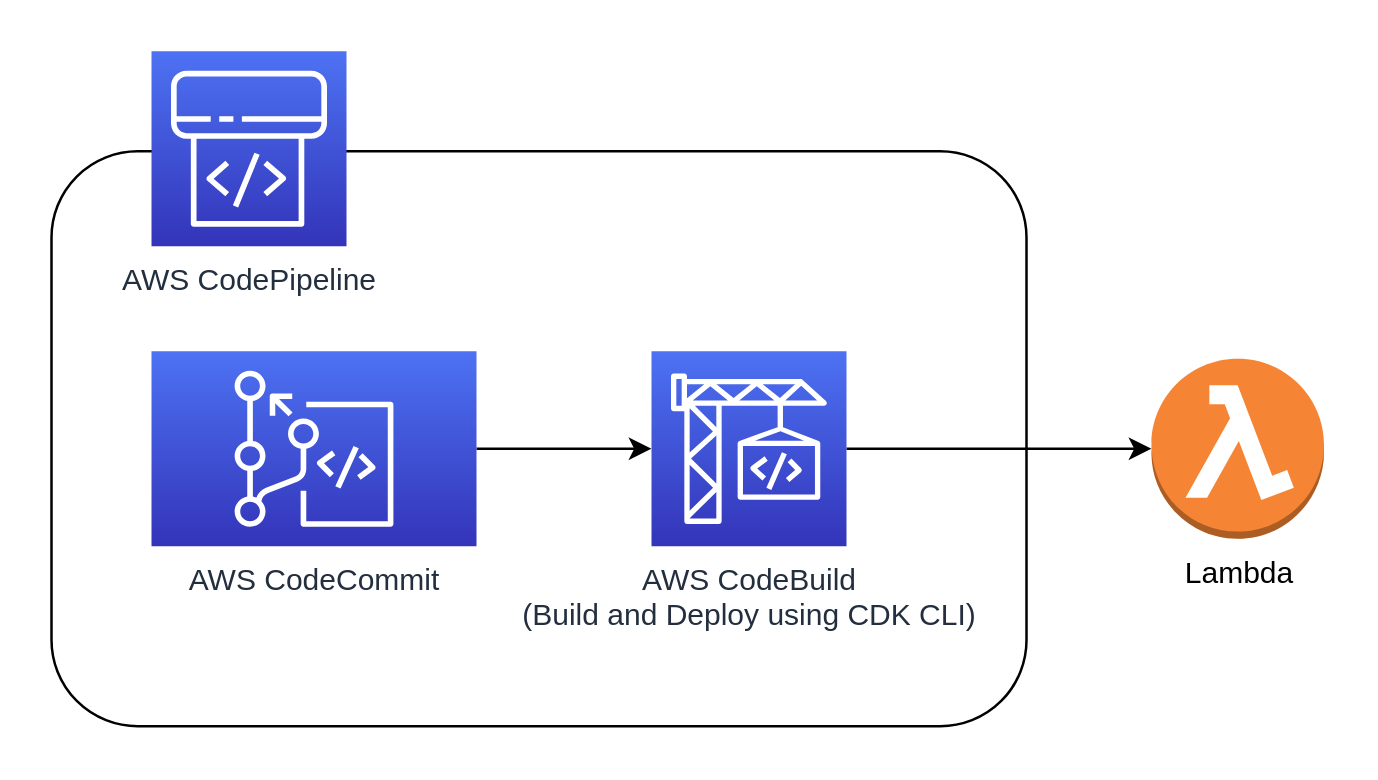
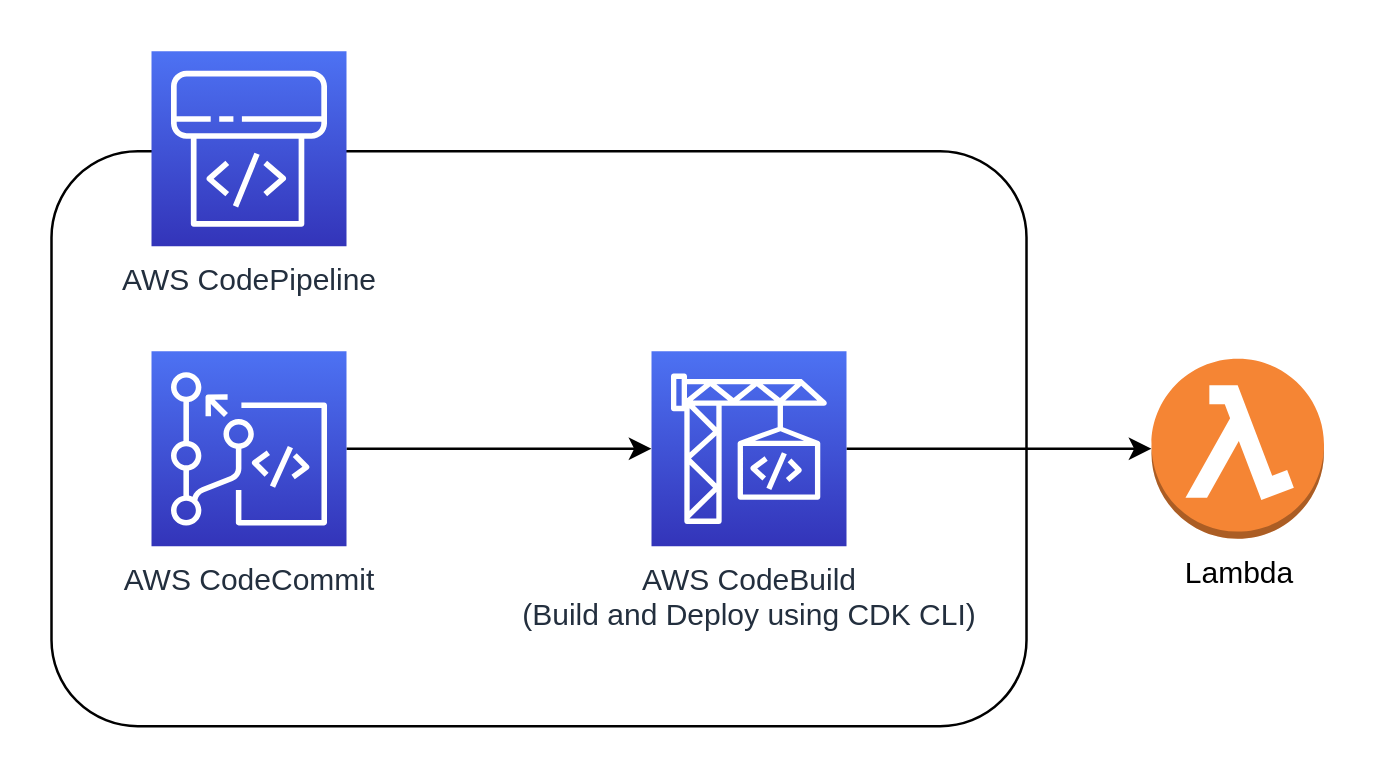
node "AWS CodeCommit": size 325x195 -> 195x195
